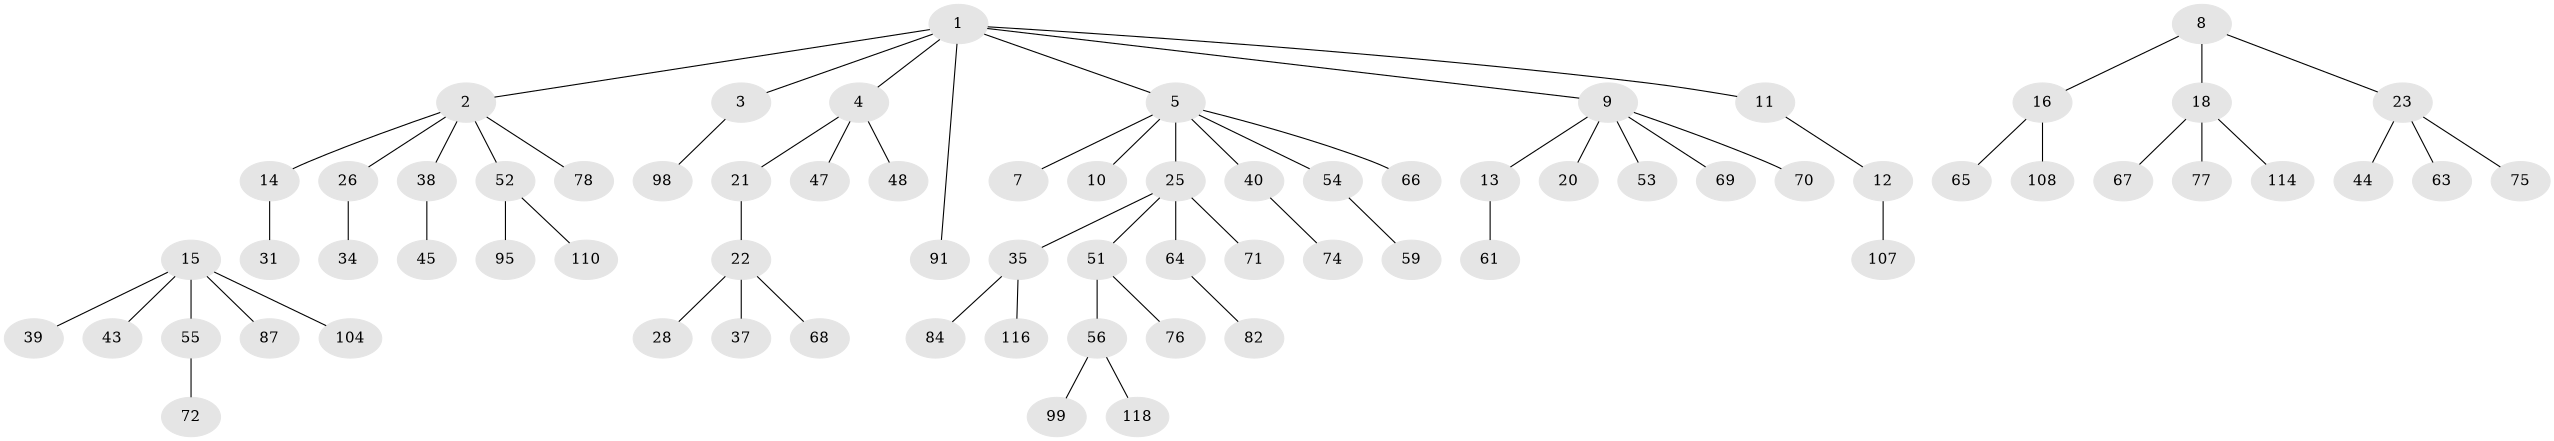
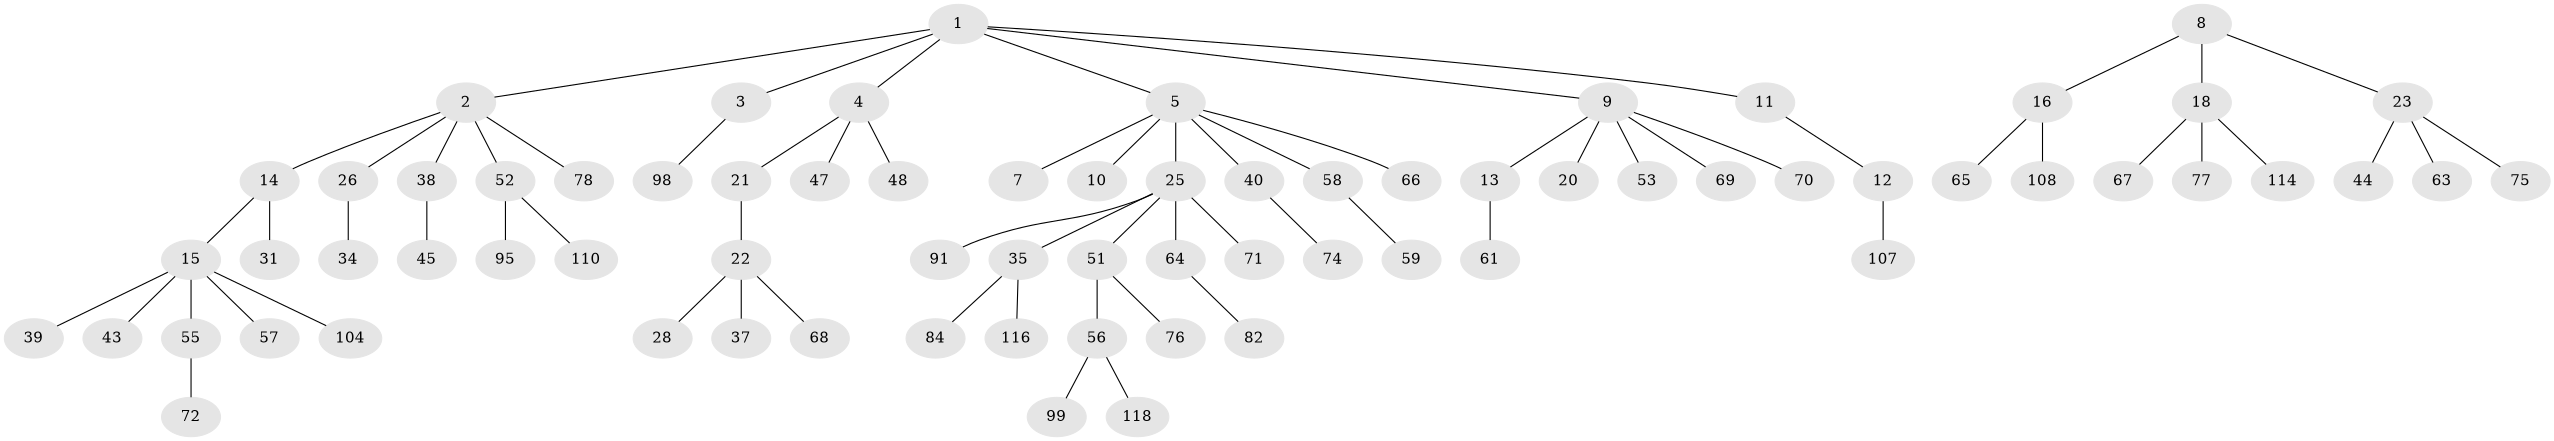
edge "1" -- "91": now "25" -- "91"
node "54": label "54" -> "58"
edge "14" -- "15": added
node "87": label "87" -> "57"
